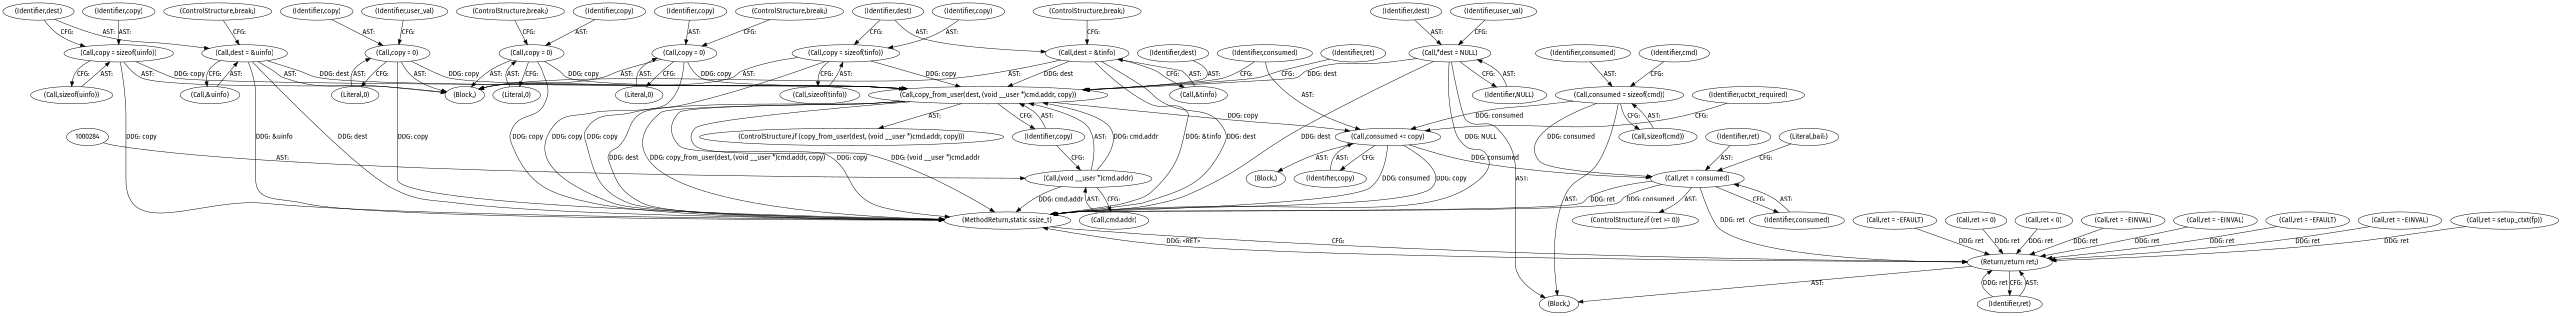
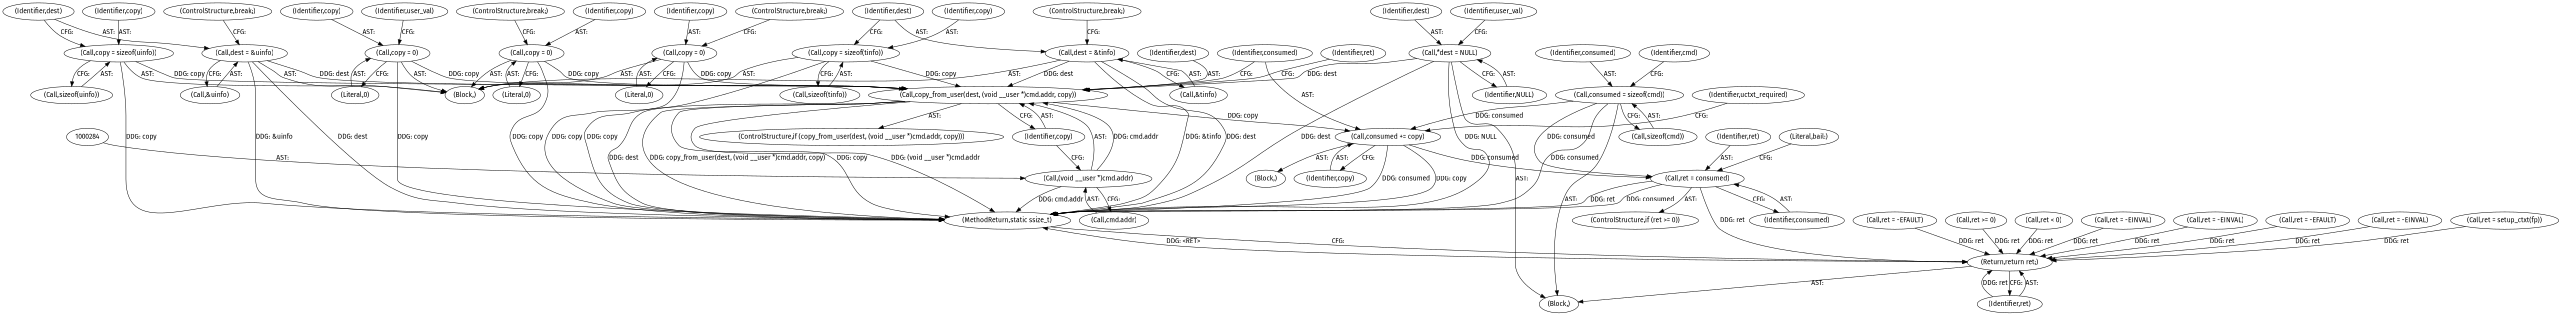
edge "(Call,consumed = sizeof(cmd))" -> "(MethodReturn,static ssize_t)": added, label "DDG: consumed"
